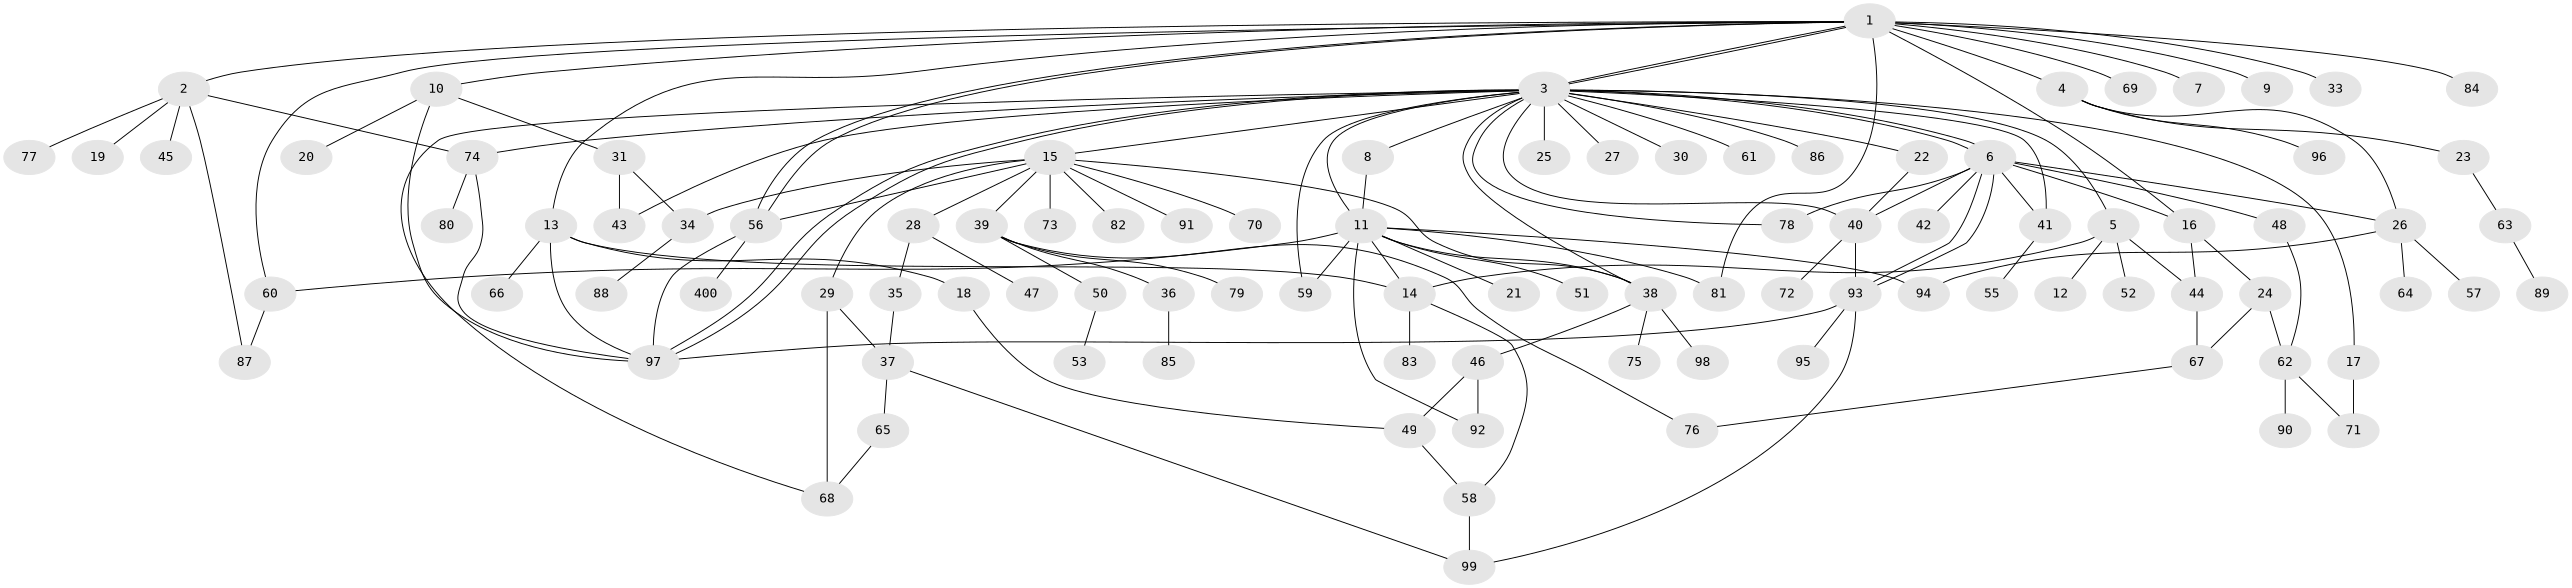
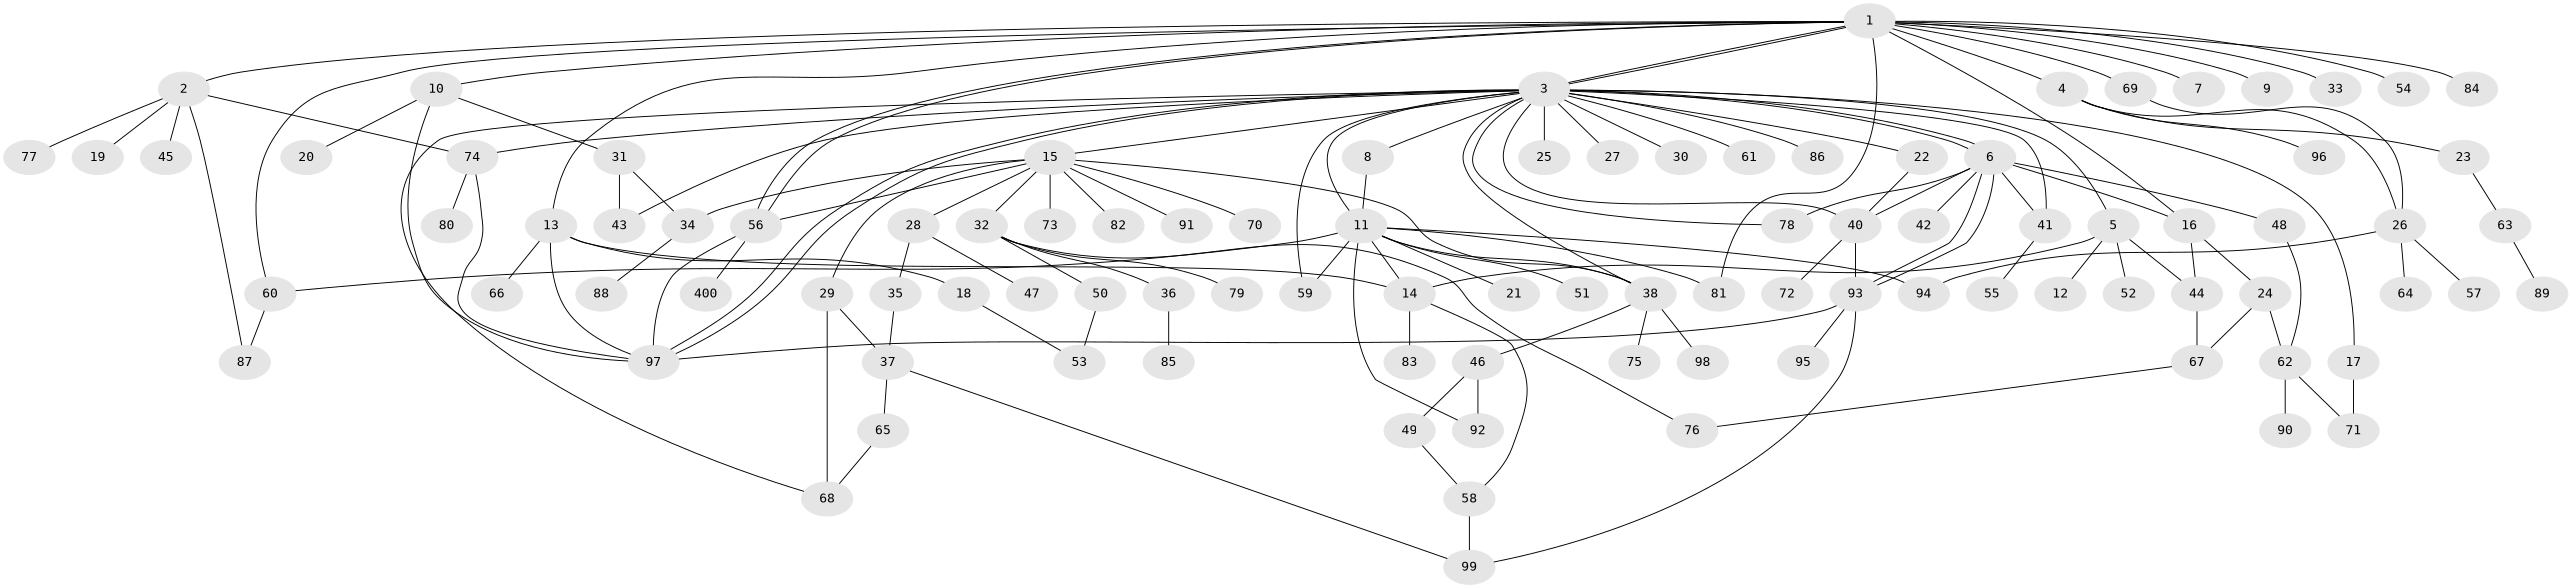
node "54": added
edge "6" -- "26": now "69" -- "26"
node "39": label "39" -> "32"
edge "18" -- "49": now "18" -- "53"
